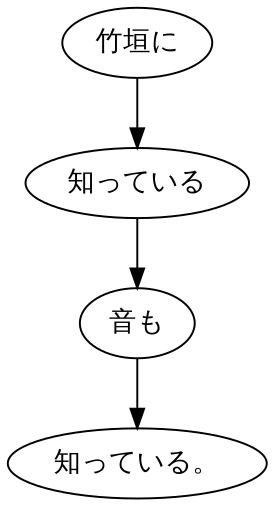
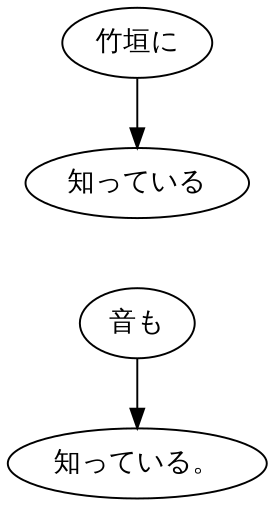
edge "知っている" -> "音も": removed
